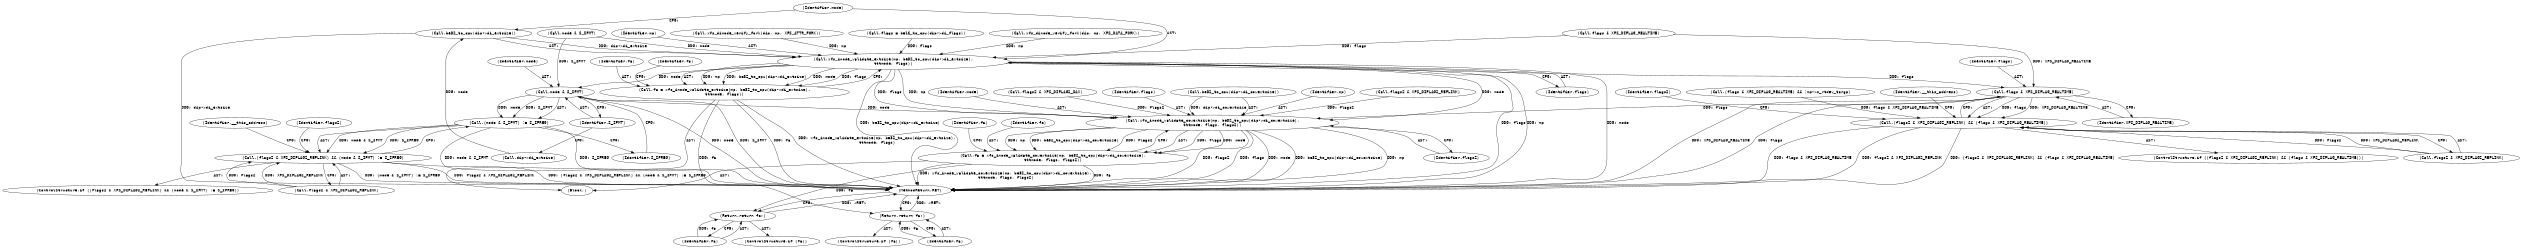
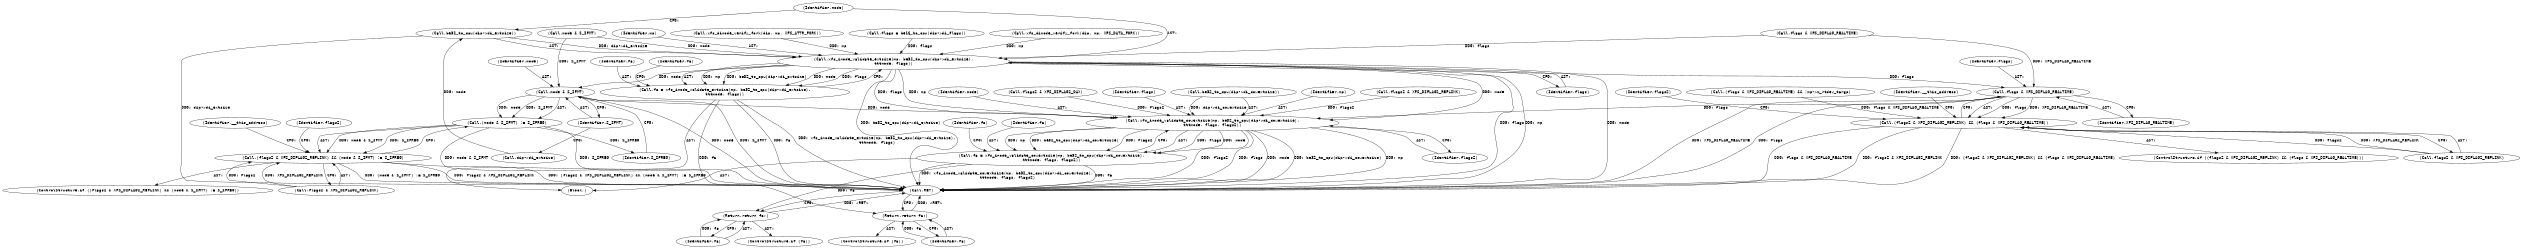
edge "(Call,(mode & S_IFMT) != S_IFREG)" -> "(Identifier,S_IFREG)": label "CFG: " -> "DDG: S_IFREG"
node "(MethodReturn,RET)": label "(MethodReturn,RET)" -> "(Call,RET)"
